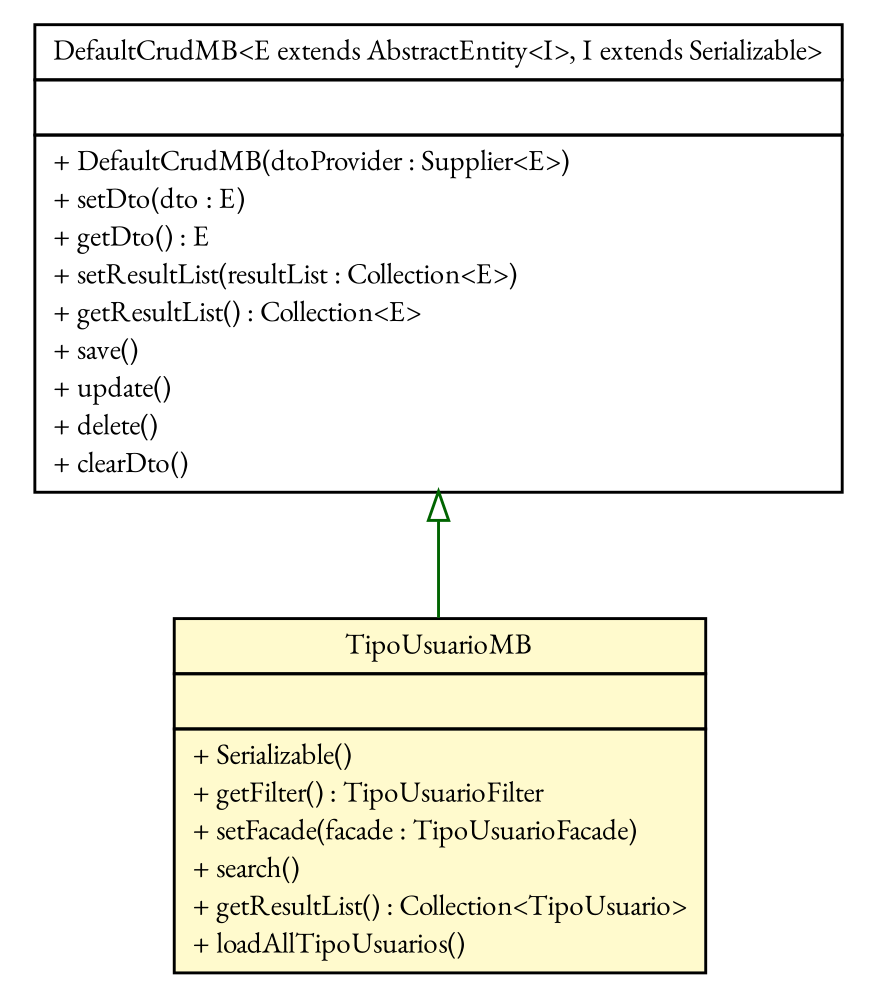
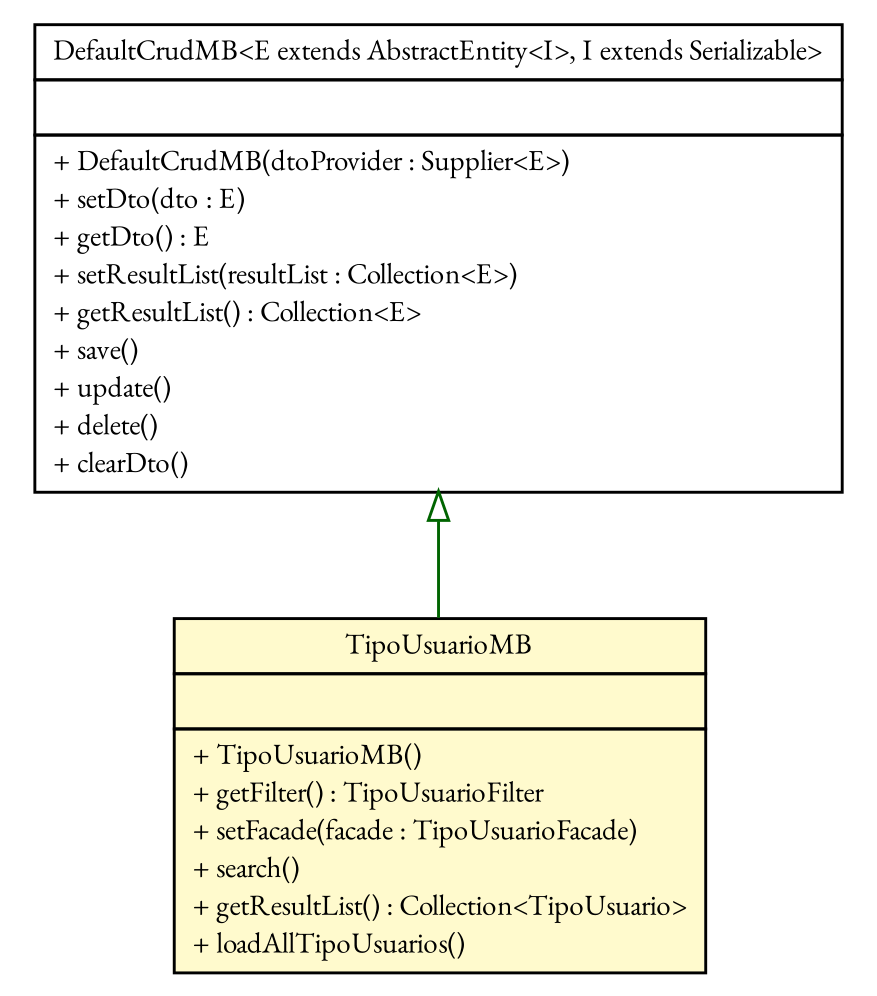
node "TipoUsuarioMB": text "+ Serializable()" -> "+ TipoUsuarioMB()"
